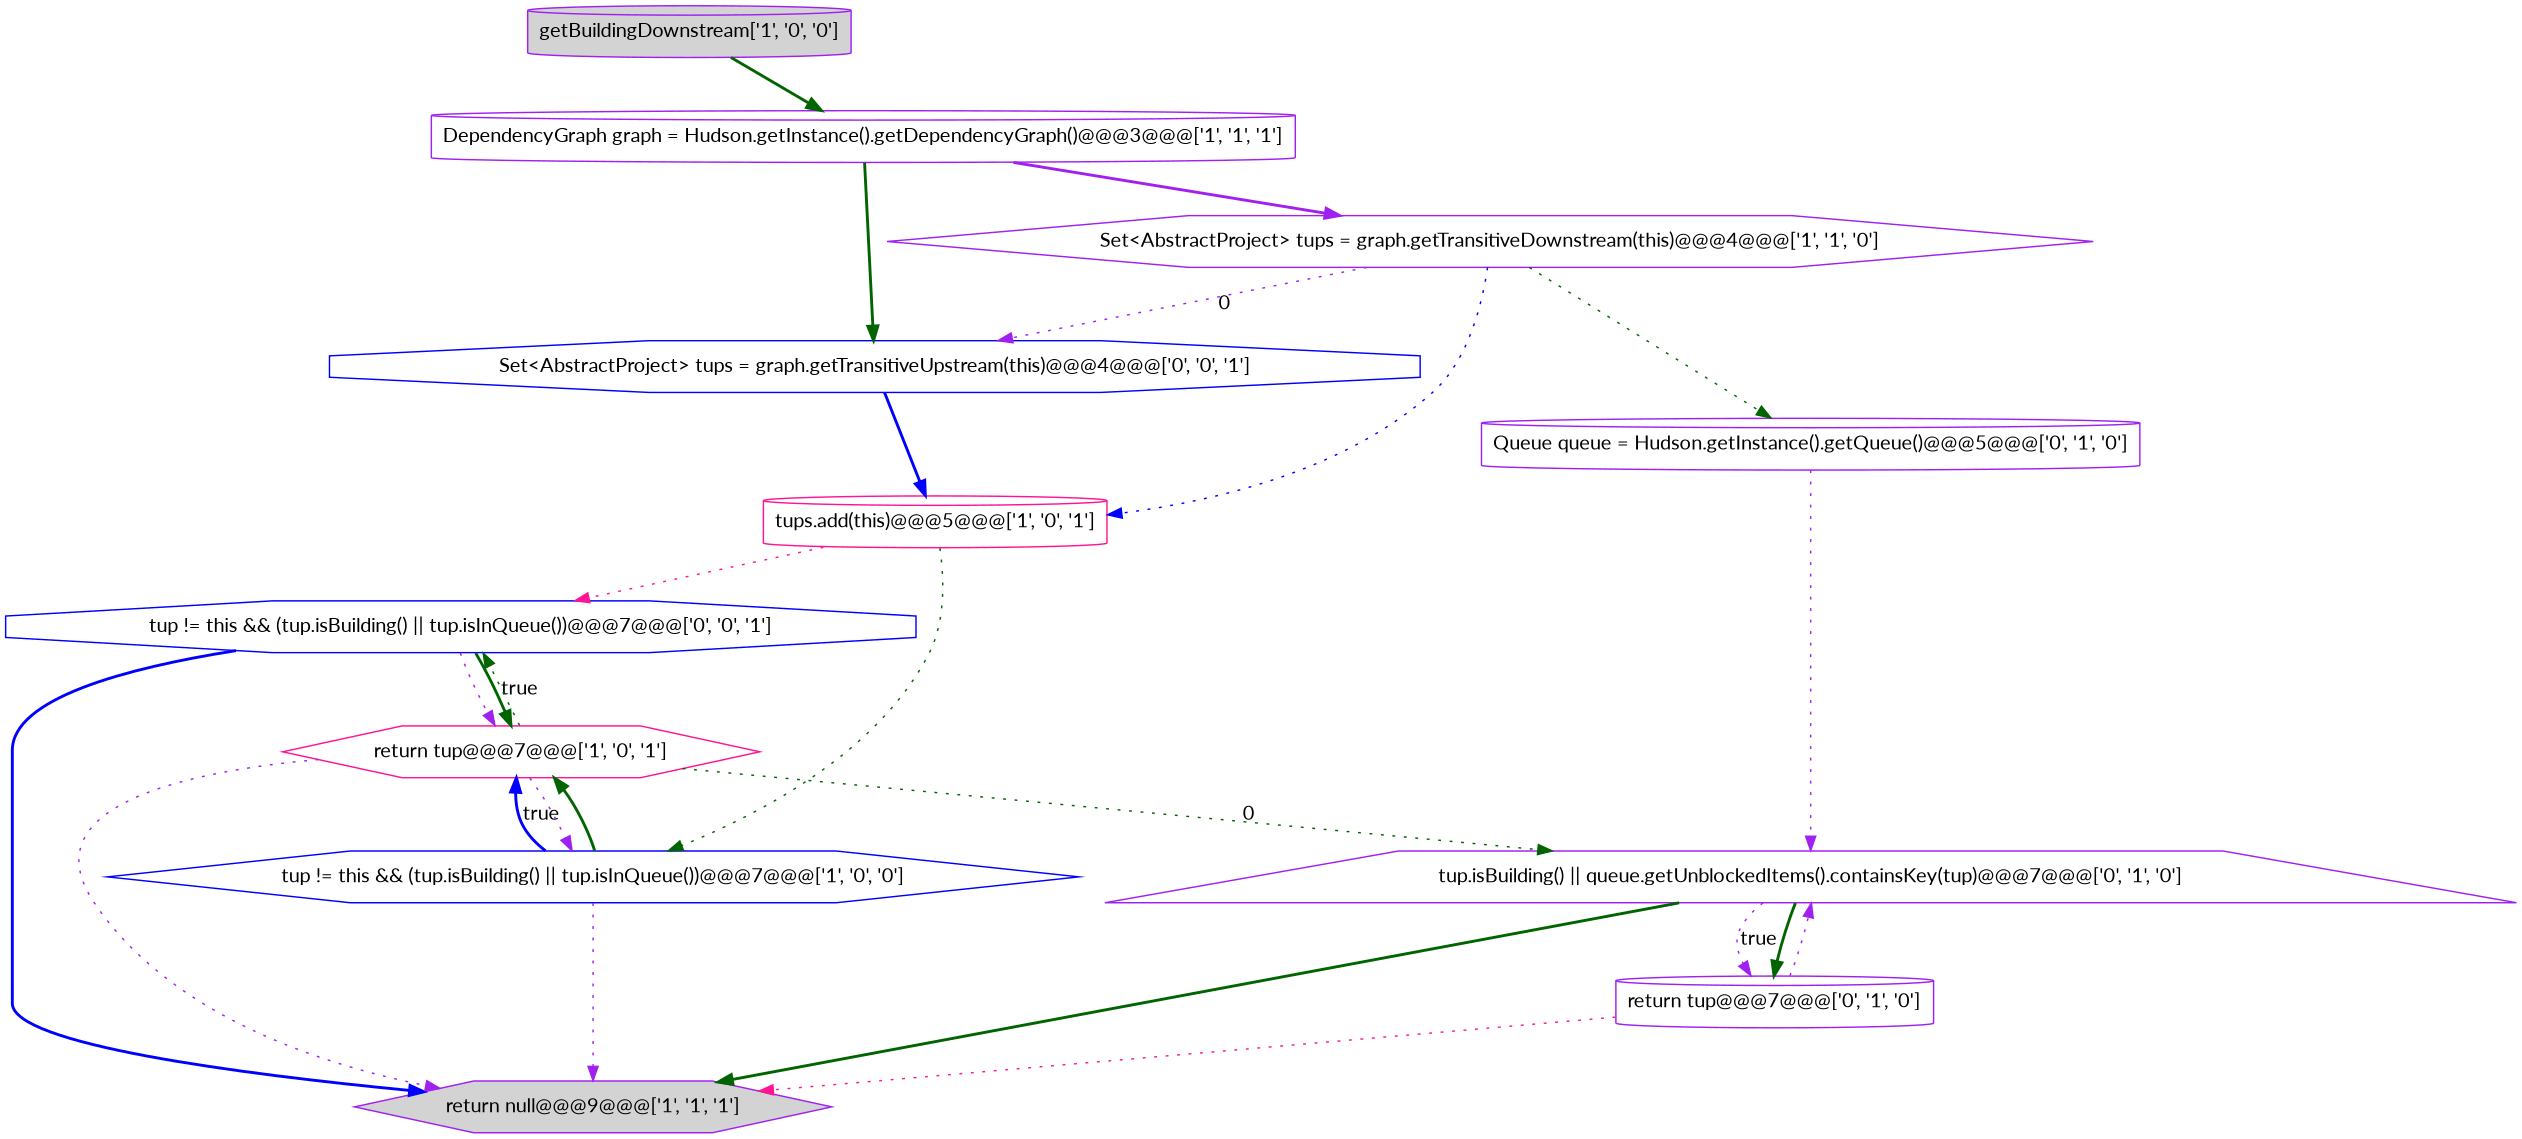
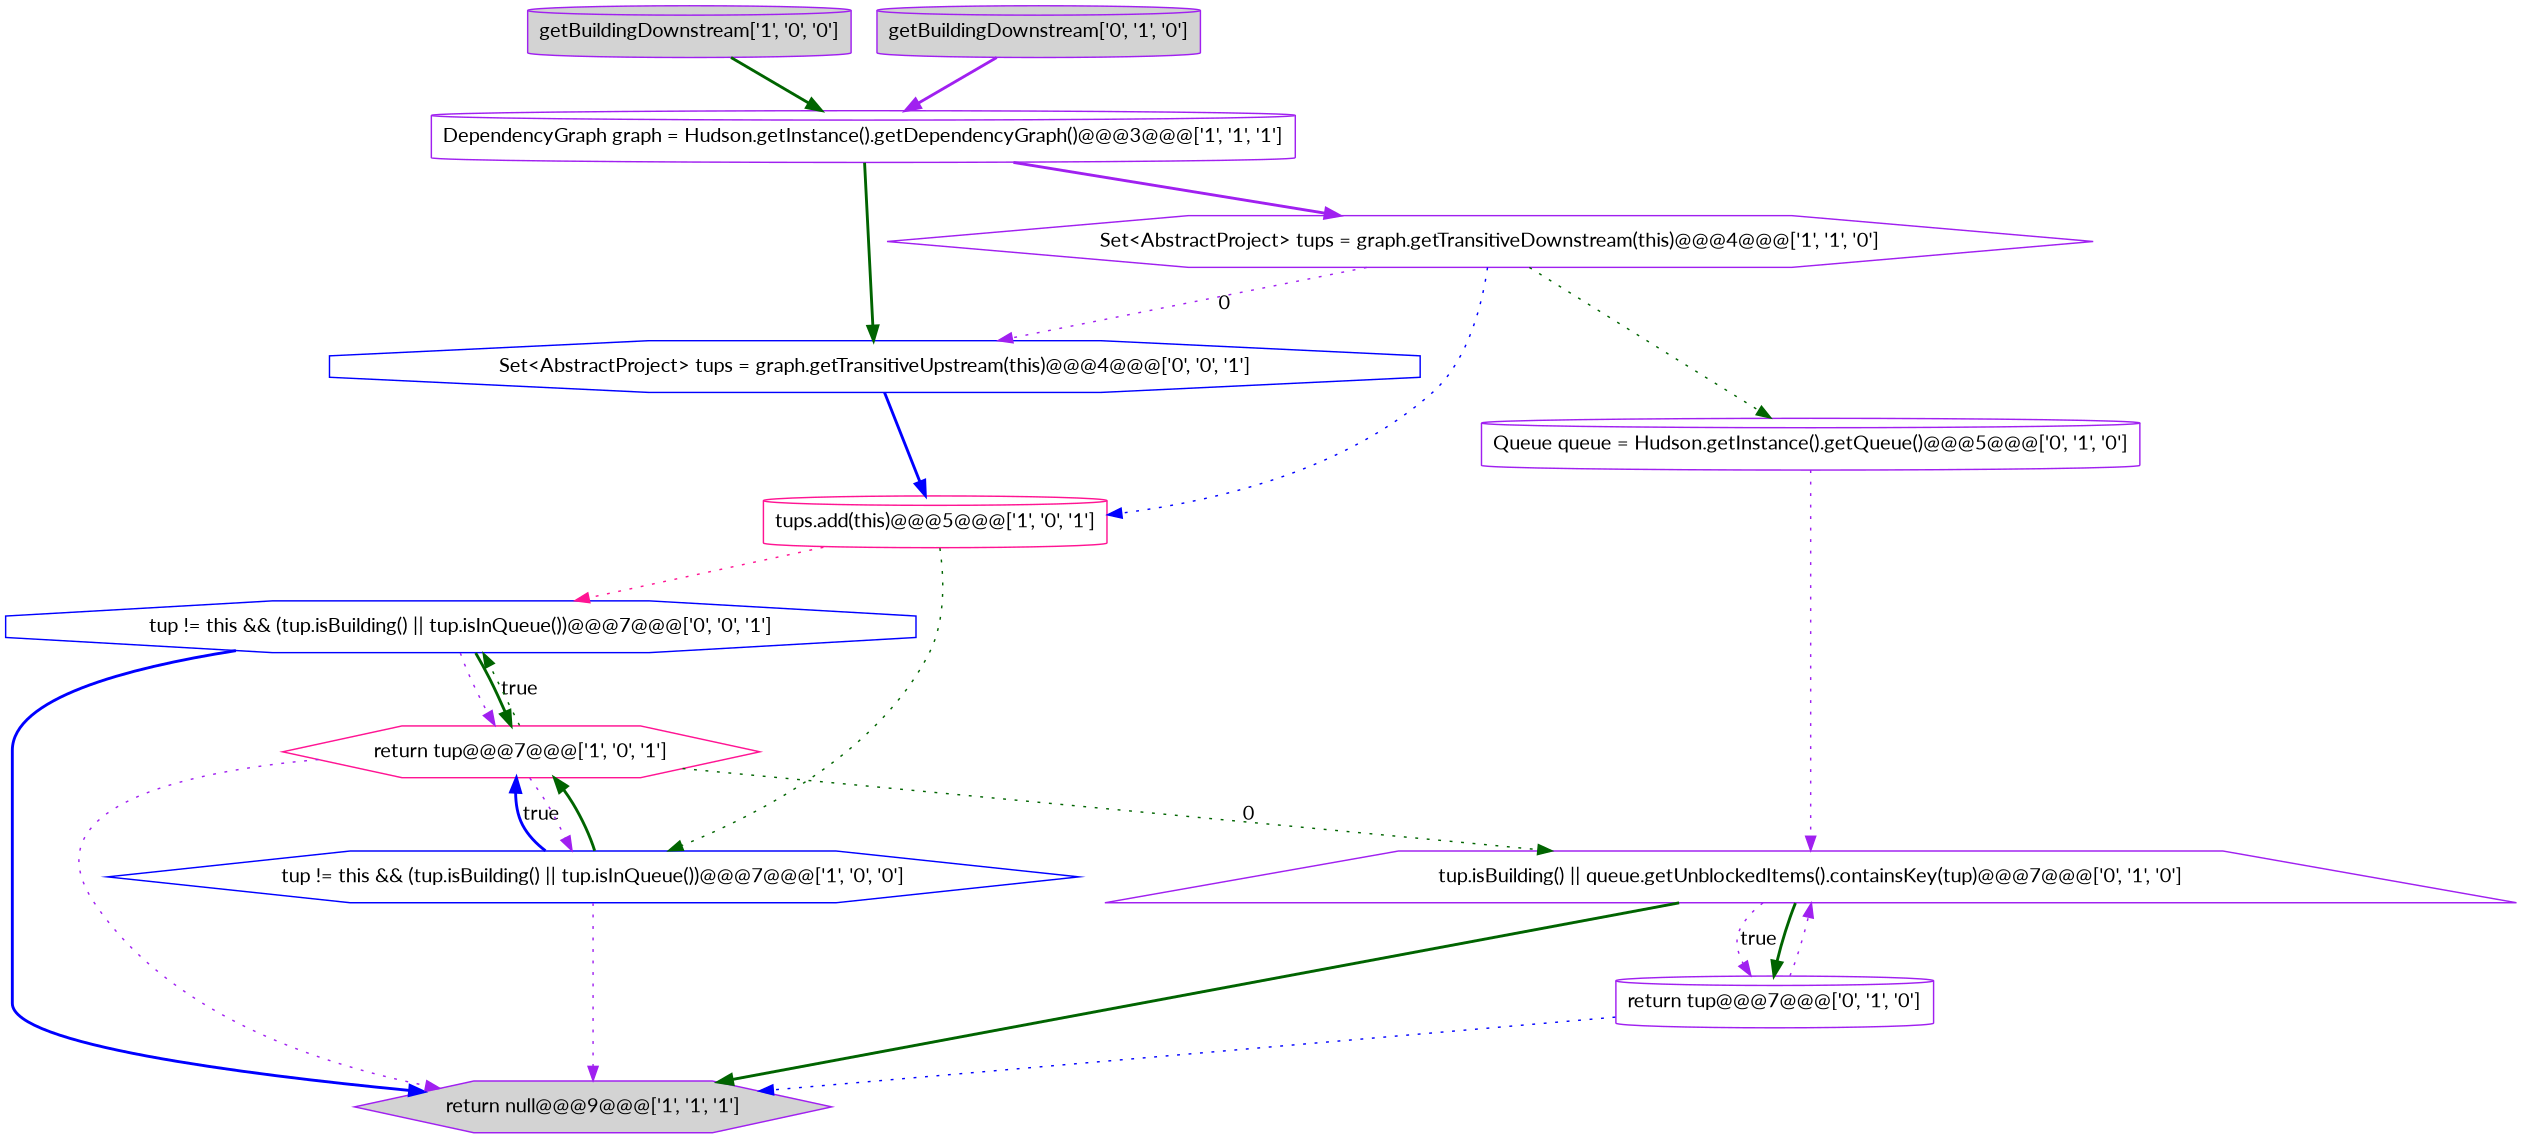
node "getBuildingDownstream['0', '1', '0']": added
edge "return tup@@@7@@@['0', '1', '0']" -> "return null@@@9@@@['1', '1', '1']": color deeppink -> blue
